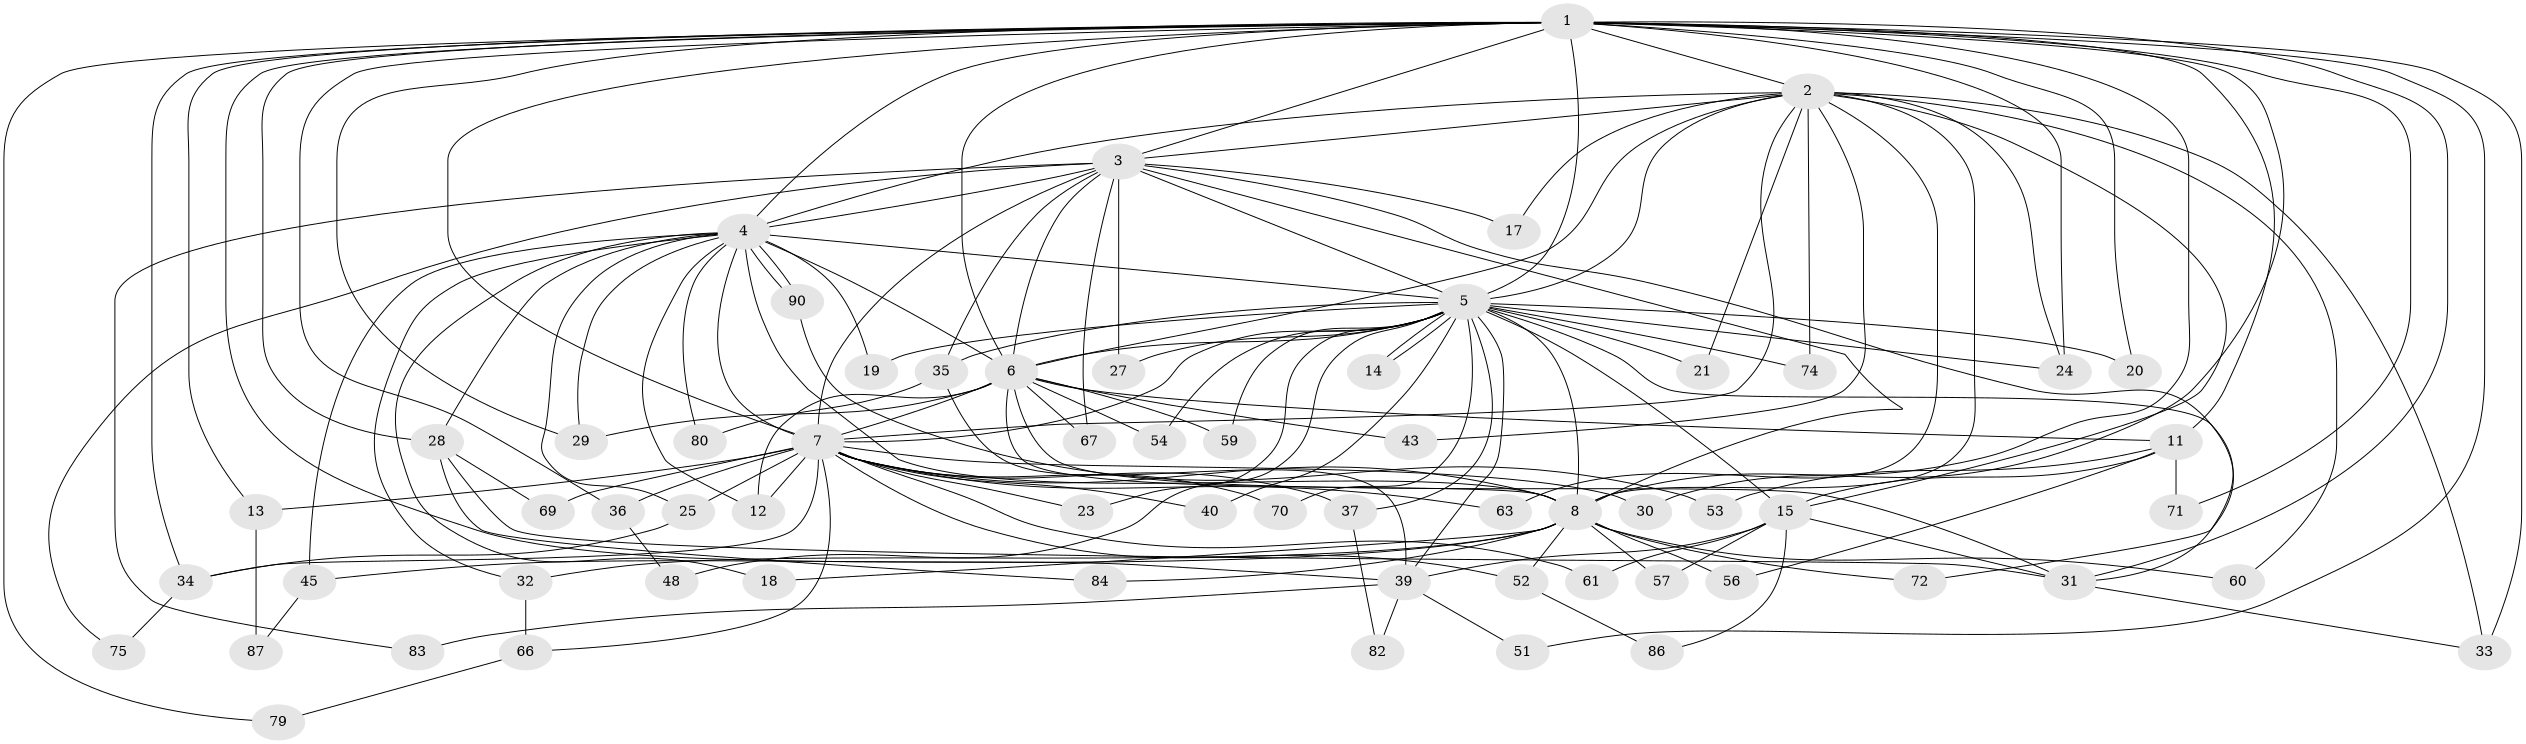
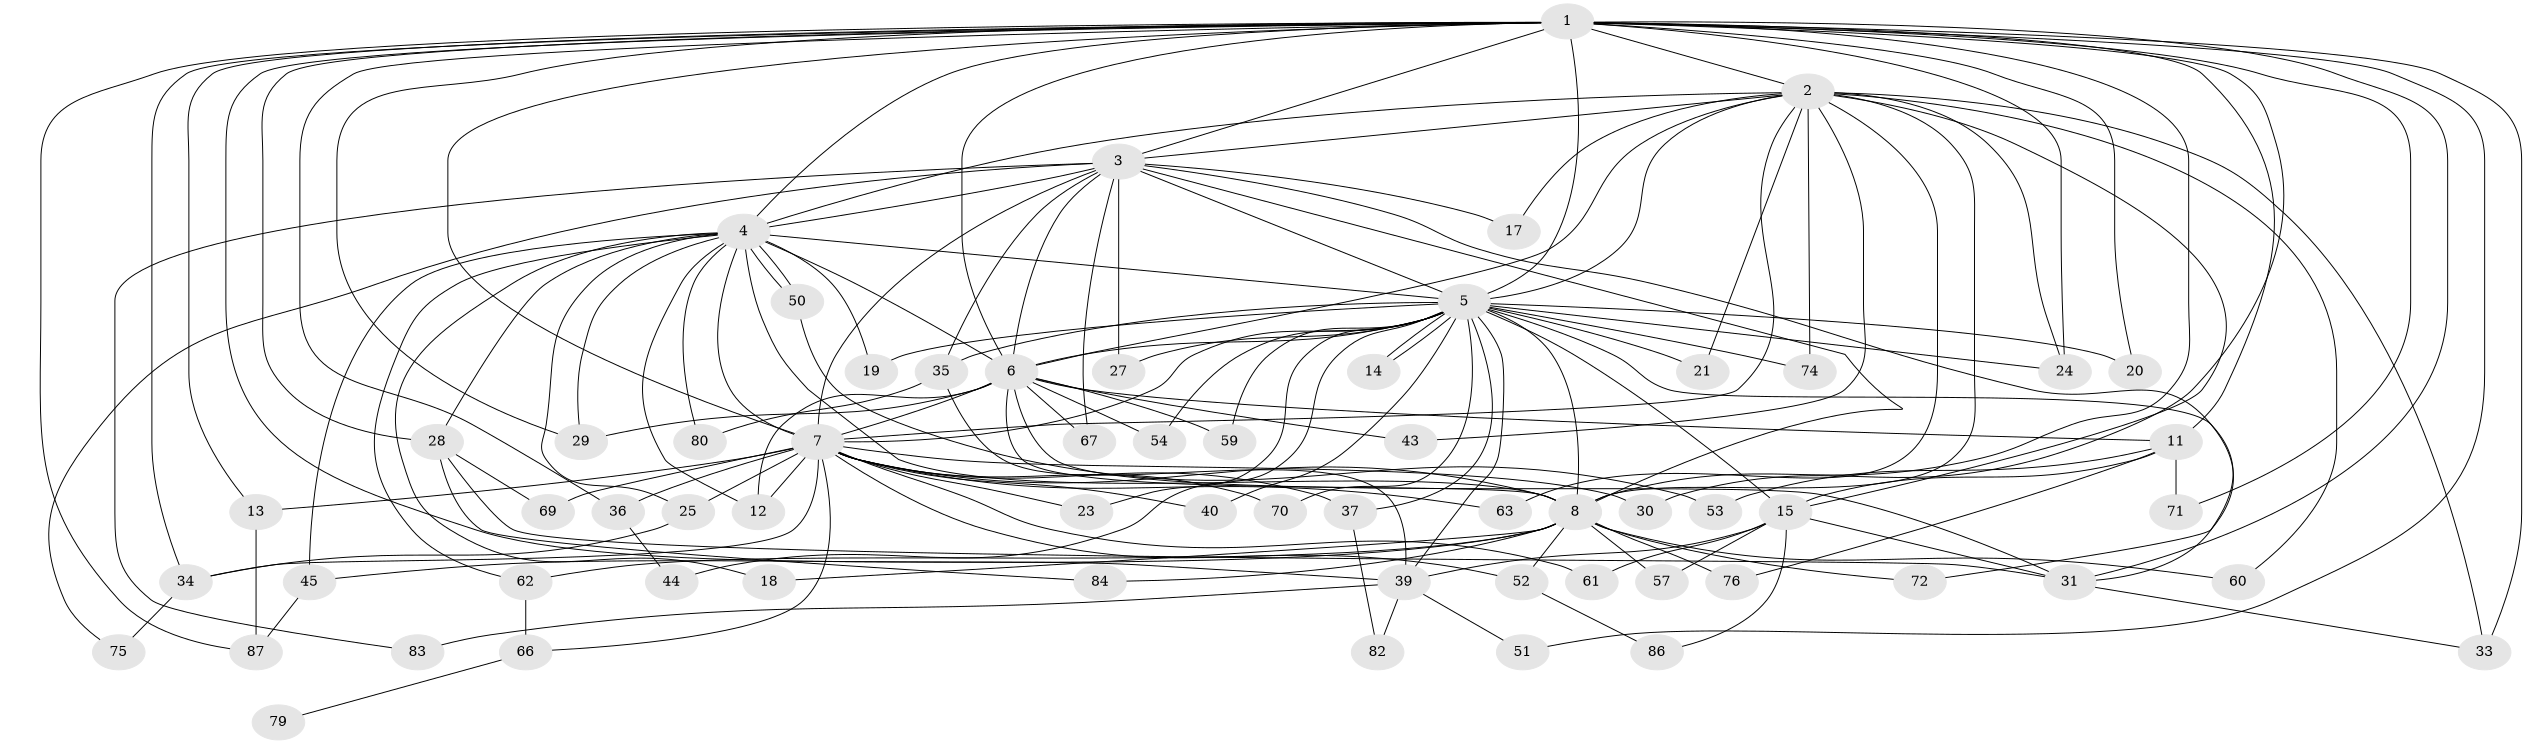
edge "1" -- "79": now "1" -- "87"
node "90": label "90" -> "50"
node "32": label "32" -> "62"
node "48": label "48" -> "44"
node "56": label "56" -> "76"
